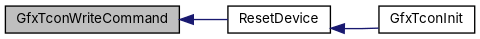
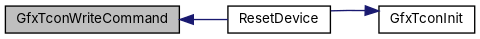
edge "GfxTconInit" -> "ResetDevice": reversed
